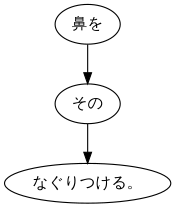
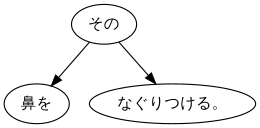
edge "鼻を" -> "その": reversed
